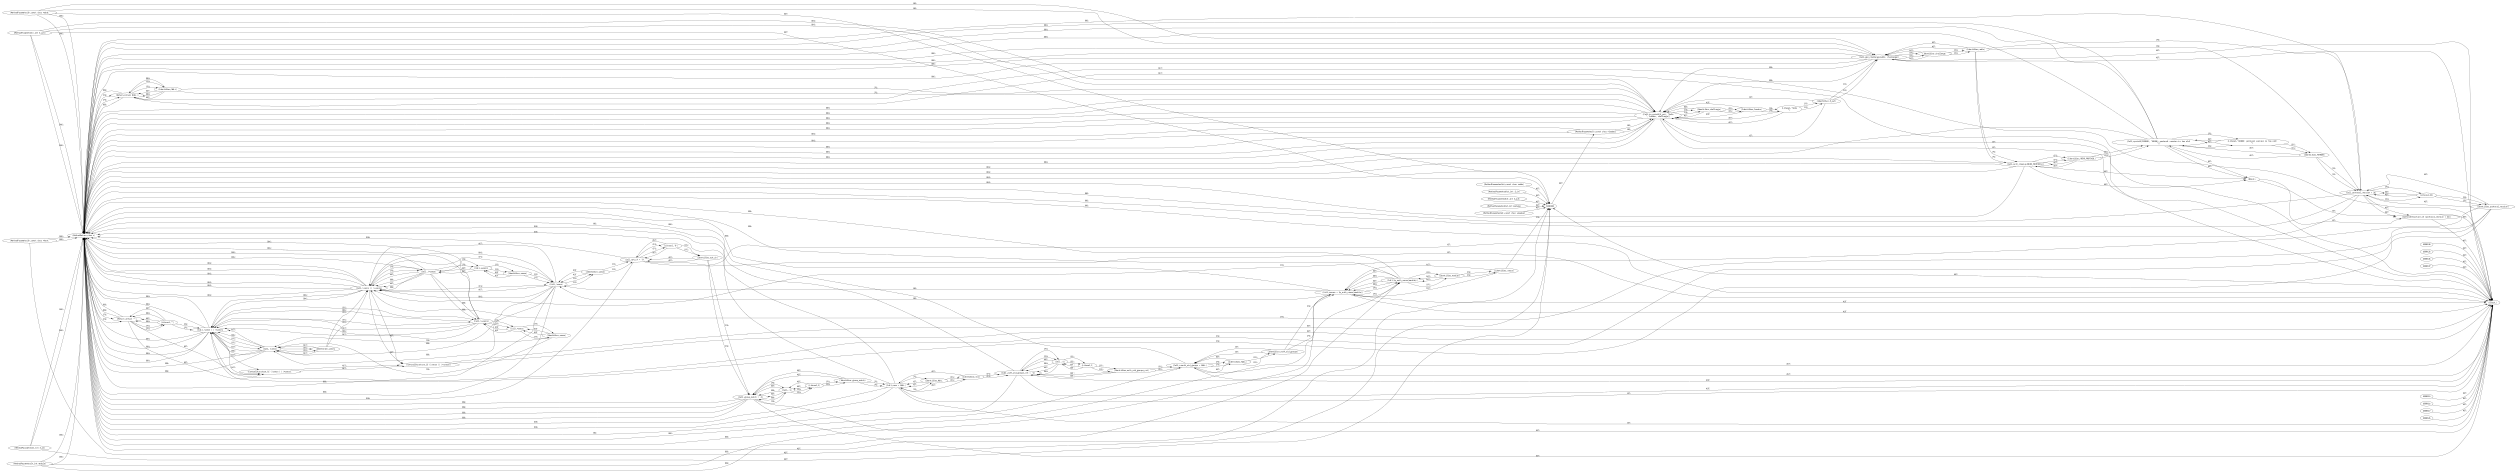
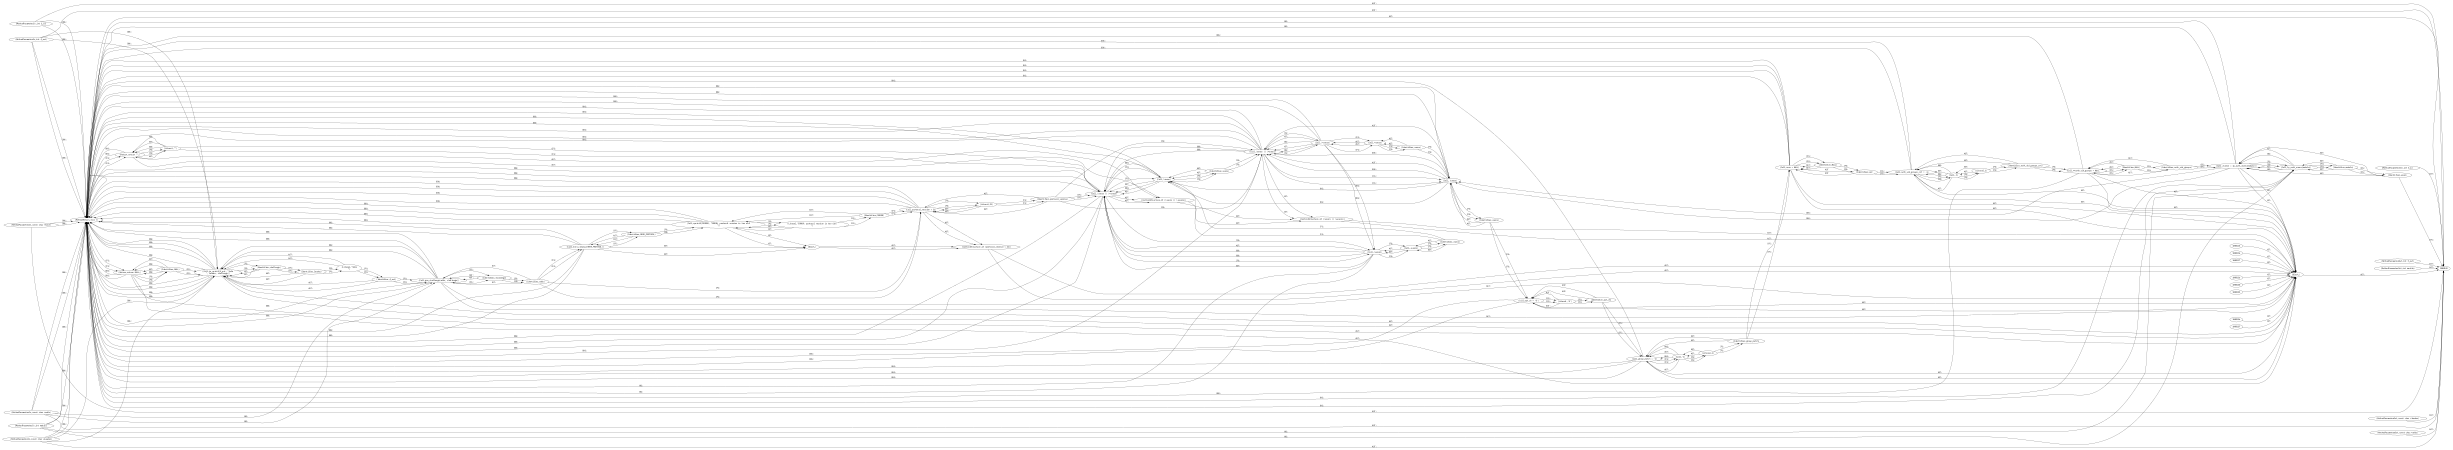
edge "1000102" -> "(MethodParameterIn,const char *leader)": reversed
